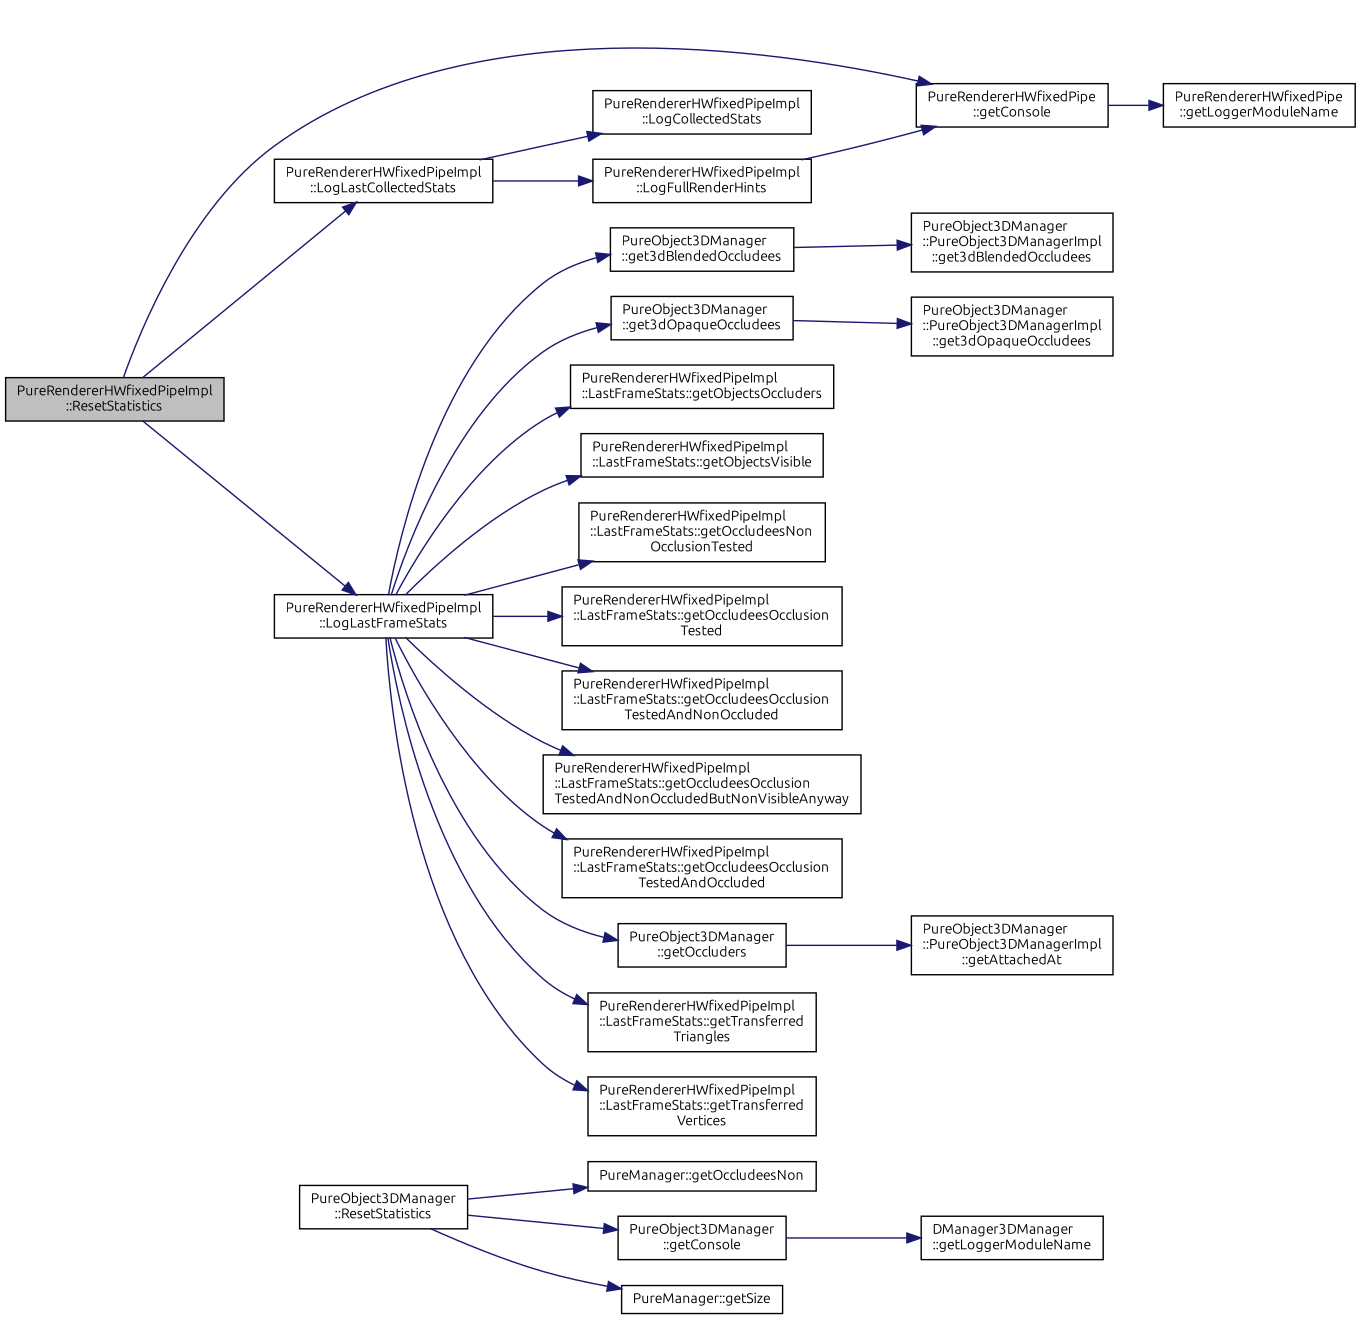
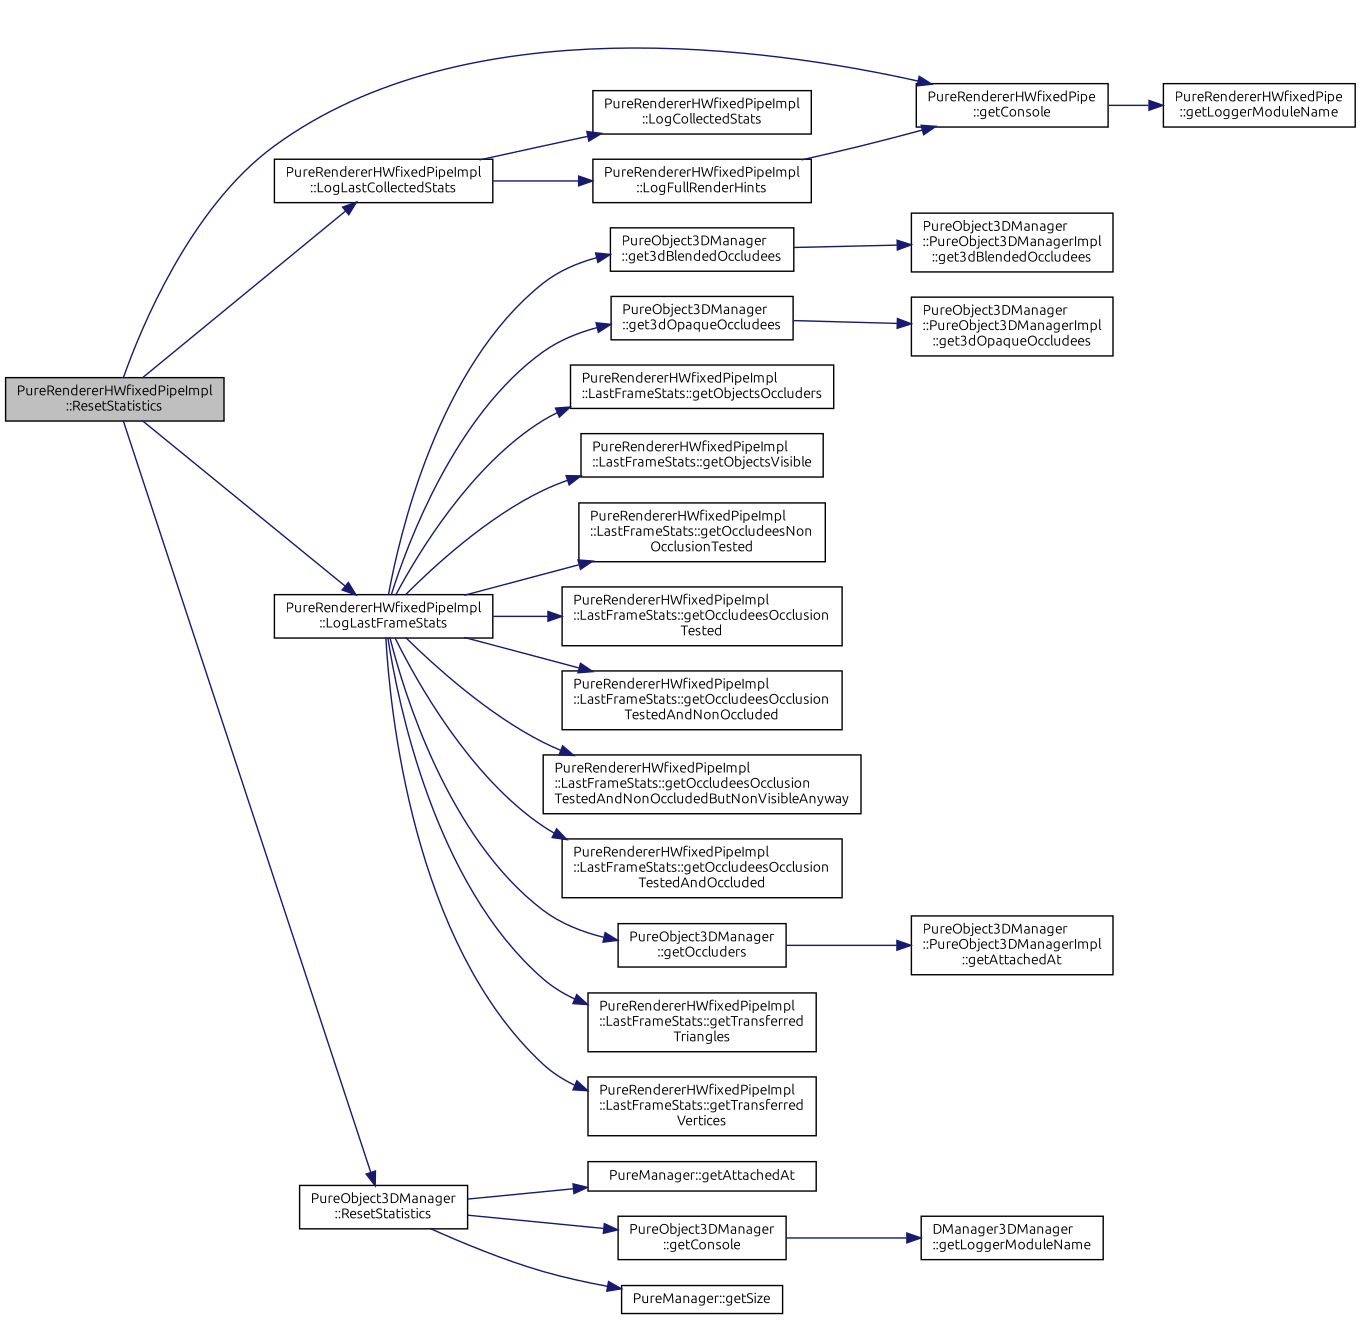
edge "PureRendererHWfixedPipeImpl ::ResetStatistics" -> "PureObject3DManager ::ResetStatistics": added
node "PureManager::getOccludeesNon": label "PureManager::getOccludeesNon" -> "PureManager::getAttachedAt"
